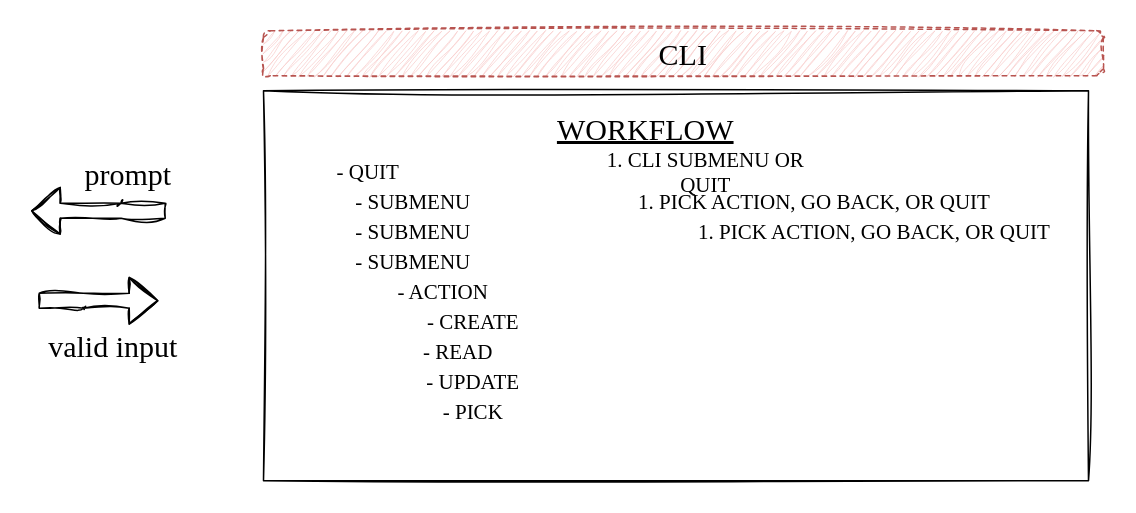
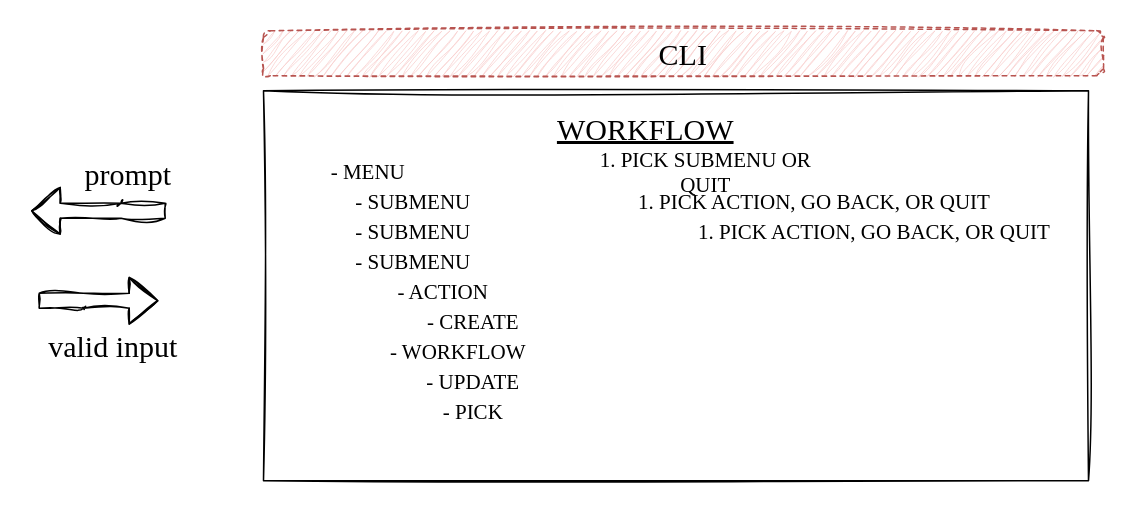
node "- QUIT": label "- QUIT" -> "- MENU"
node "1. CLI SUBMENU OR QUIT": label "1. CLI SUBMENU OR QUIT" -> "1. PICK SUBMENU OR QUIT"
node "- READ": label "- READ" -> "- WORKFLOW"
